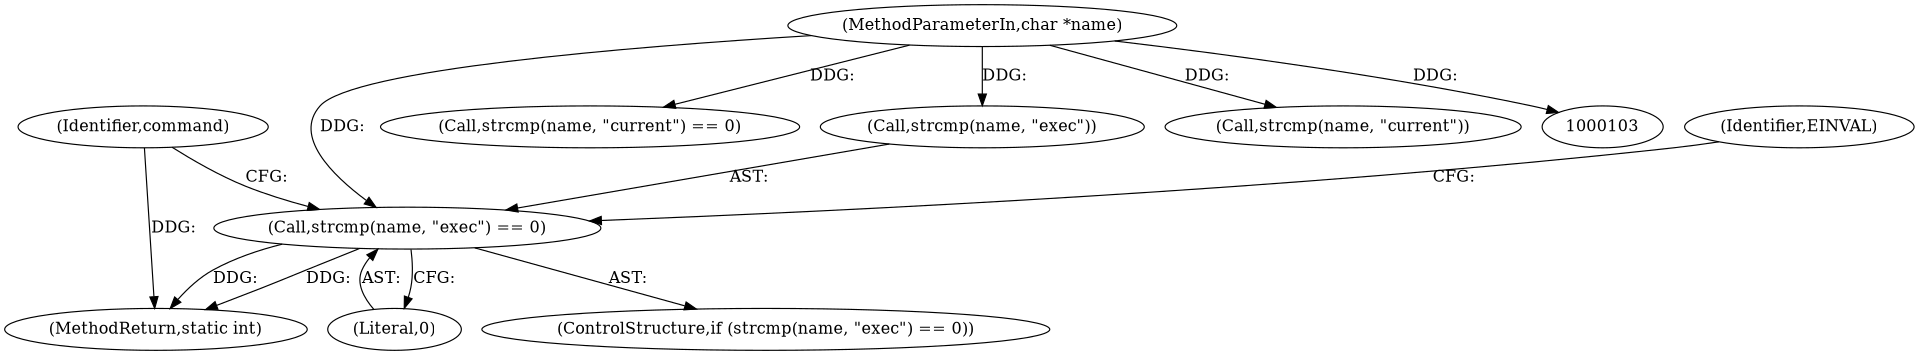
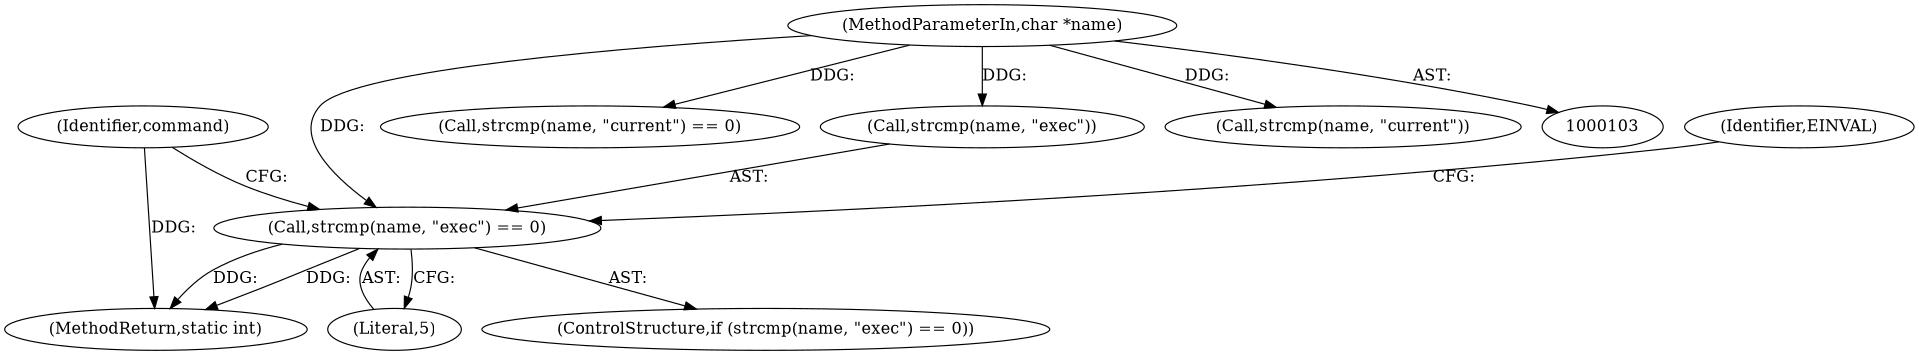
edge "(MethodParameterIn,char *name)" -> "1000103": label "DDG: " -> "AST: "
node "(Literal,0)": label "(Literal,0)" -> "(Literal,5)"
